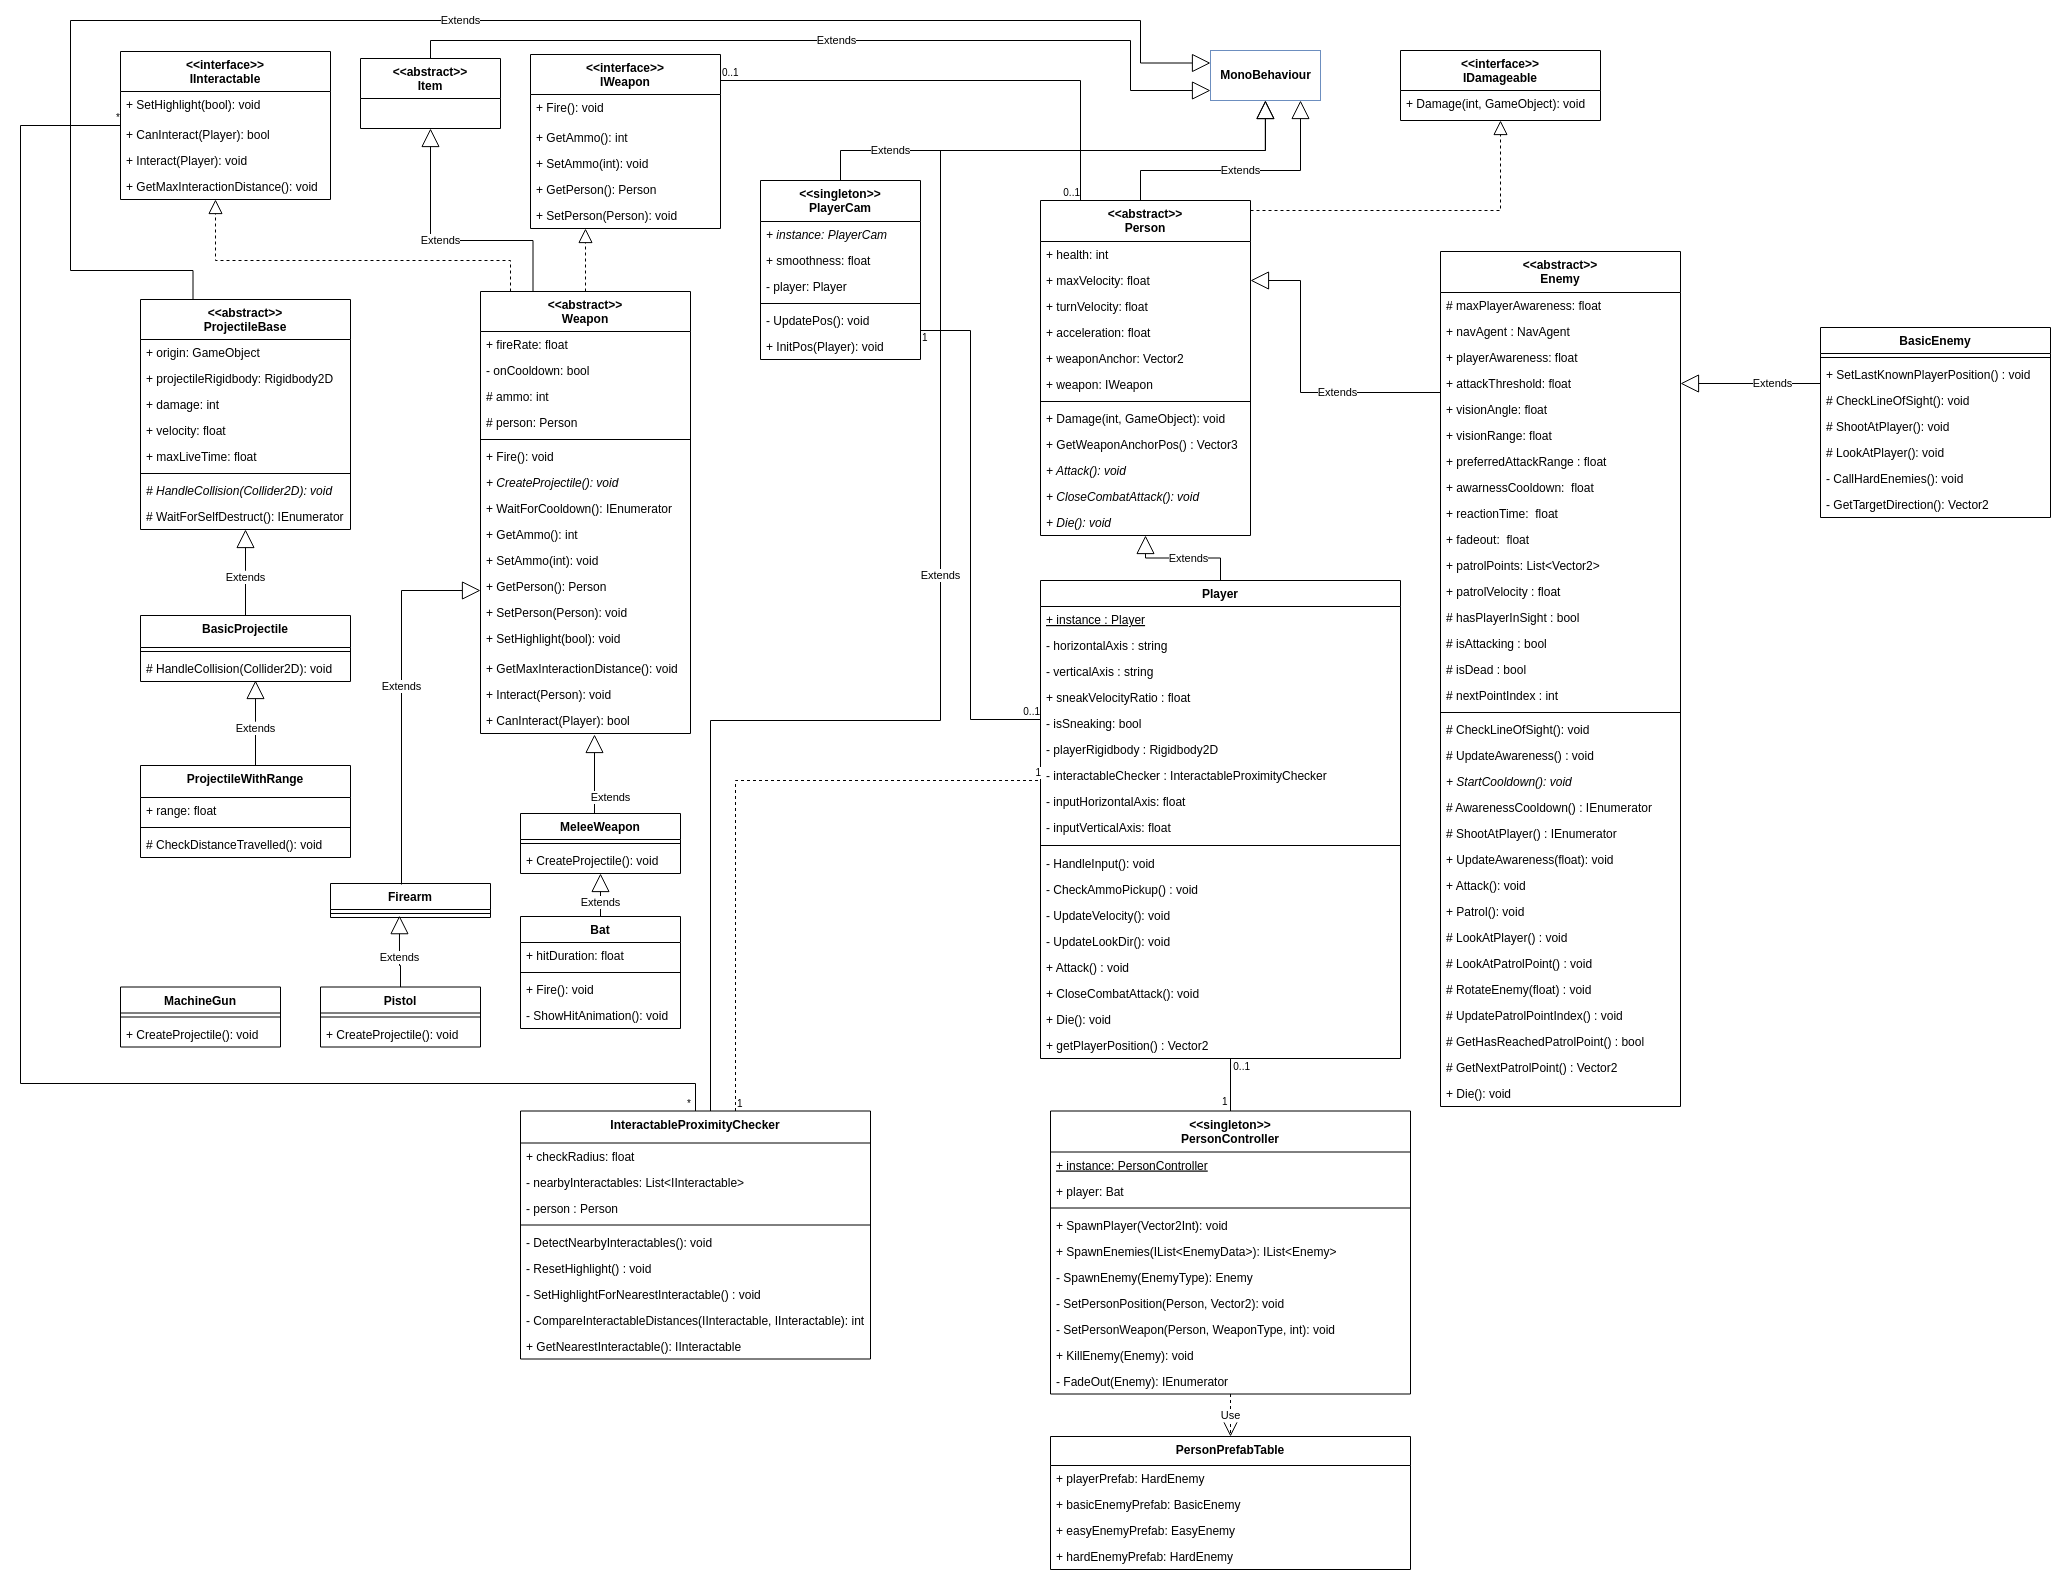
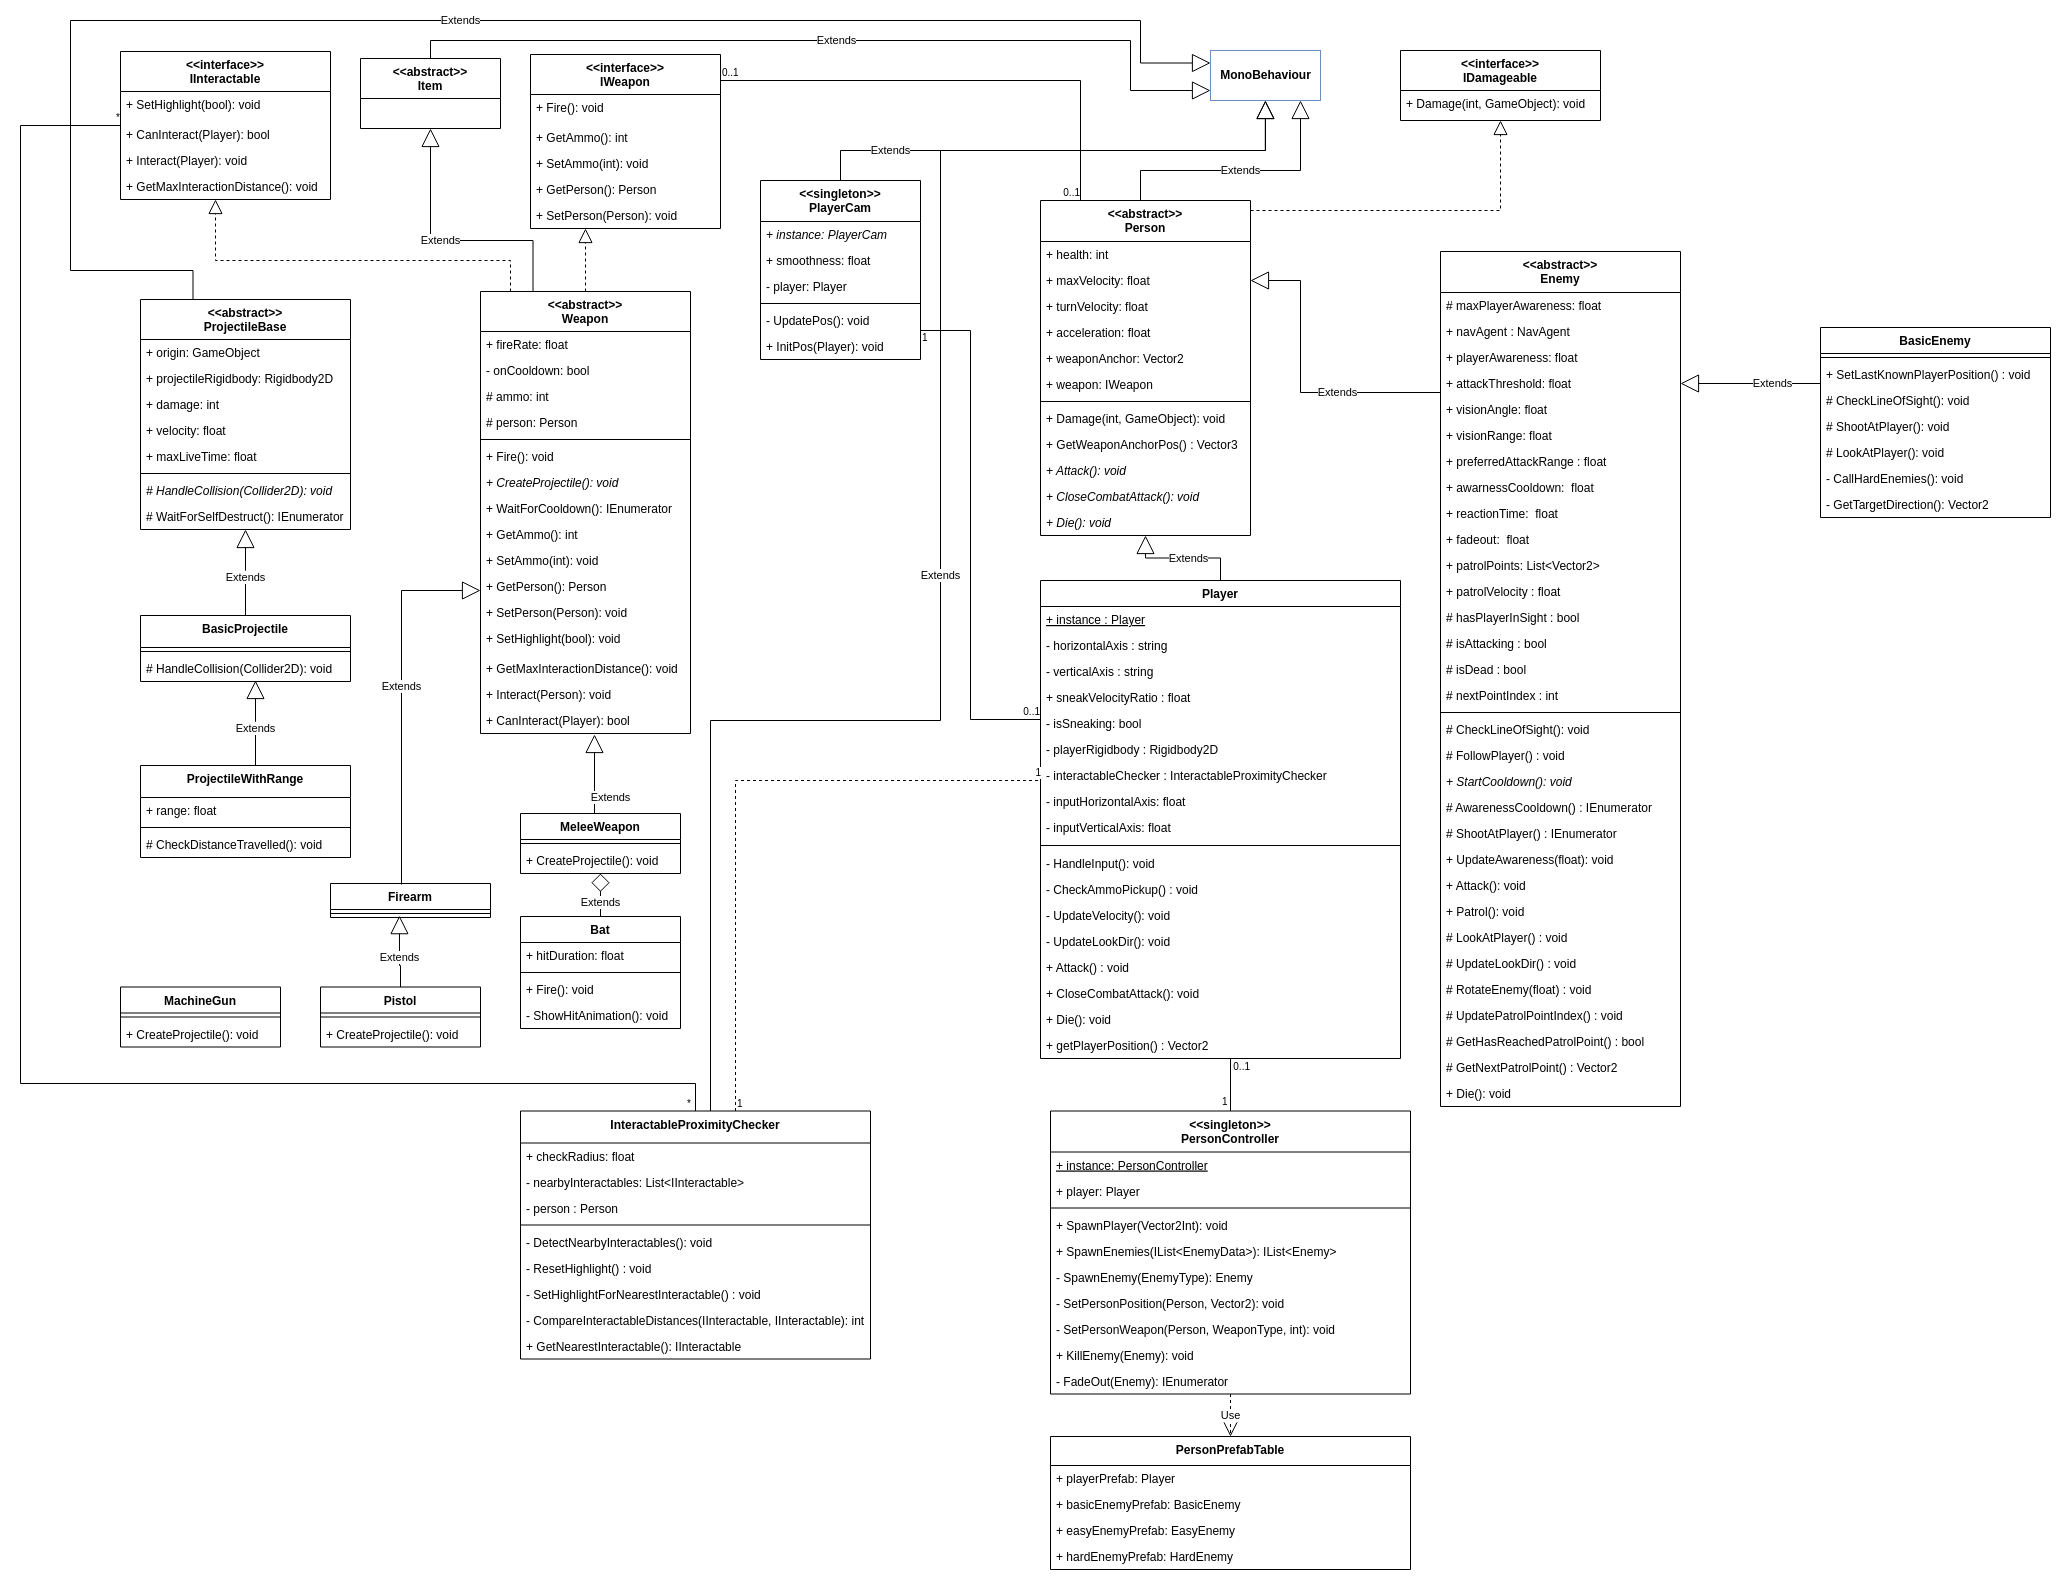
node "# UpdateAwareness() : void": label "# UpdateAwareness() : void" -> "# FollowPlayer() : void"
edge "Bat" -> "MeleeWeapon": arrowhead block -> diamond
node "# LookAtPatrolPoint() : void": label "# LookAtPatrolPoint() : void" -> "# UpdateLookDir() : void"
node "+ player: Bat": label "+ player: Bat" -> "+ player: Player"
node "+ playerPrefab: HardEnemy": label "+ playerPrefab: HardEnemy" -> "+ playerPrefab: Player"
